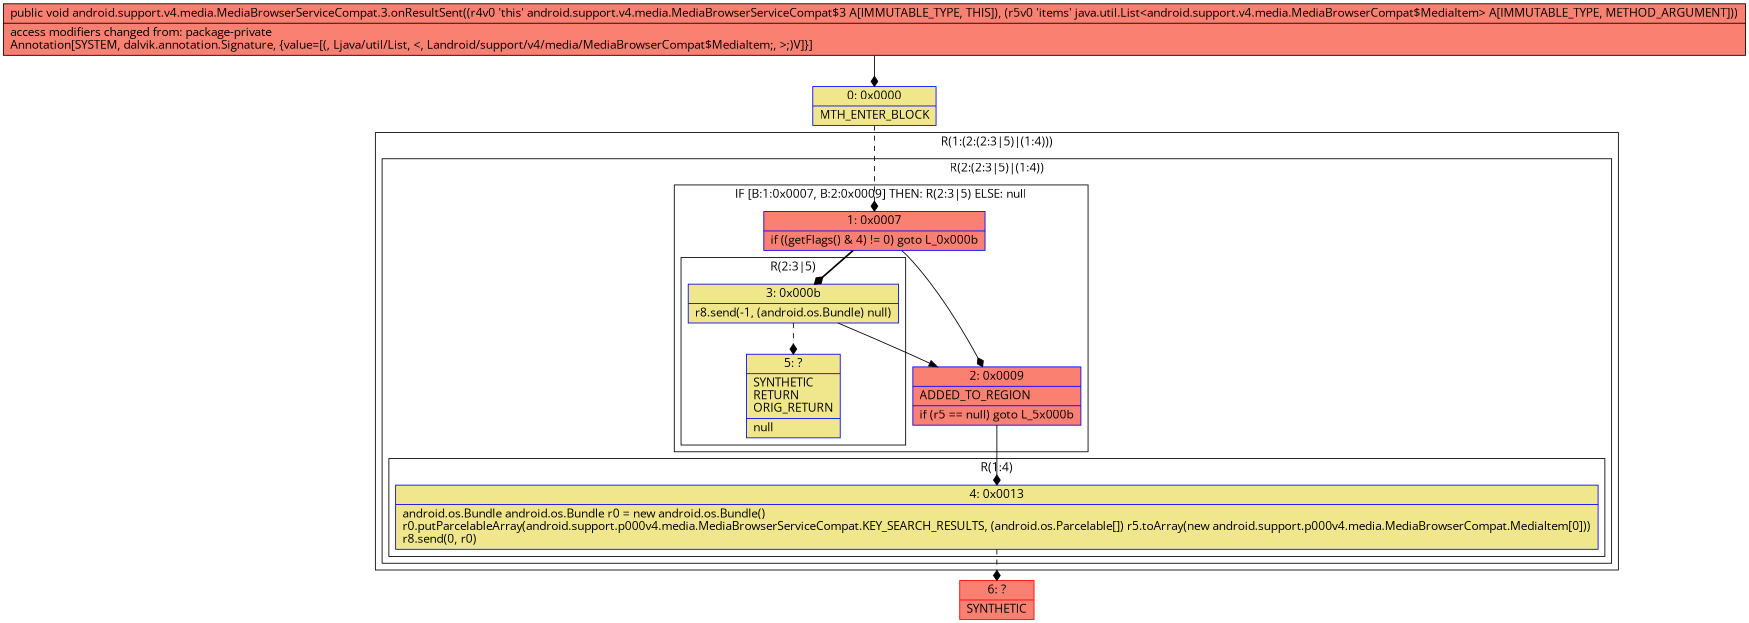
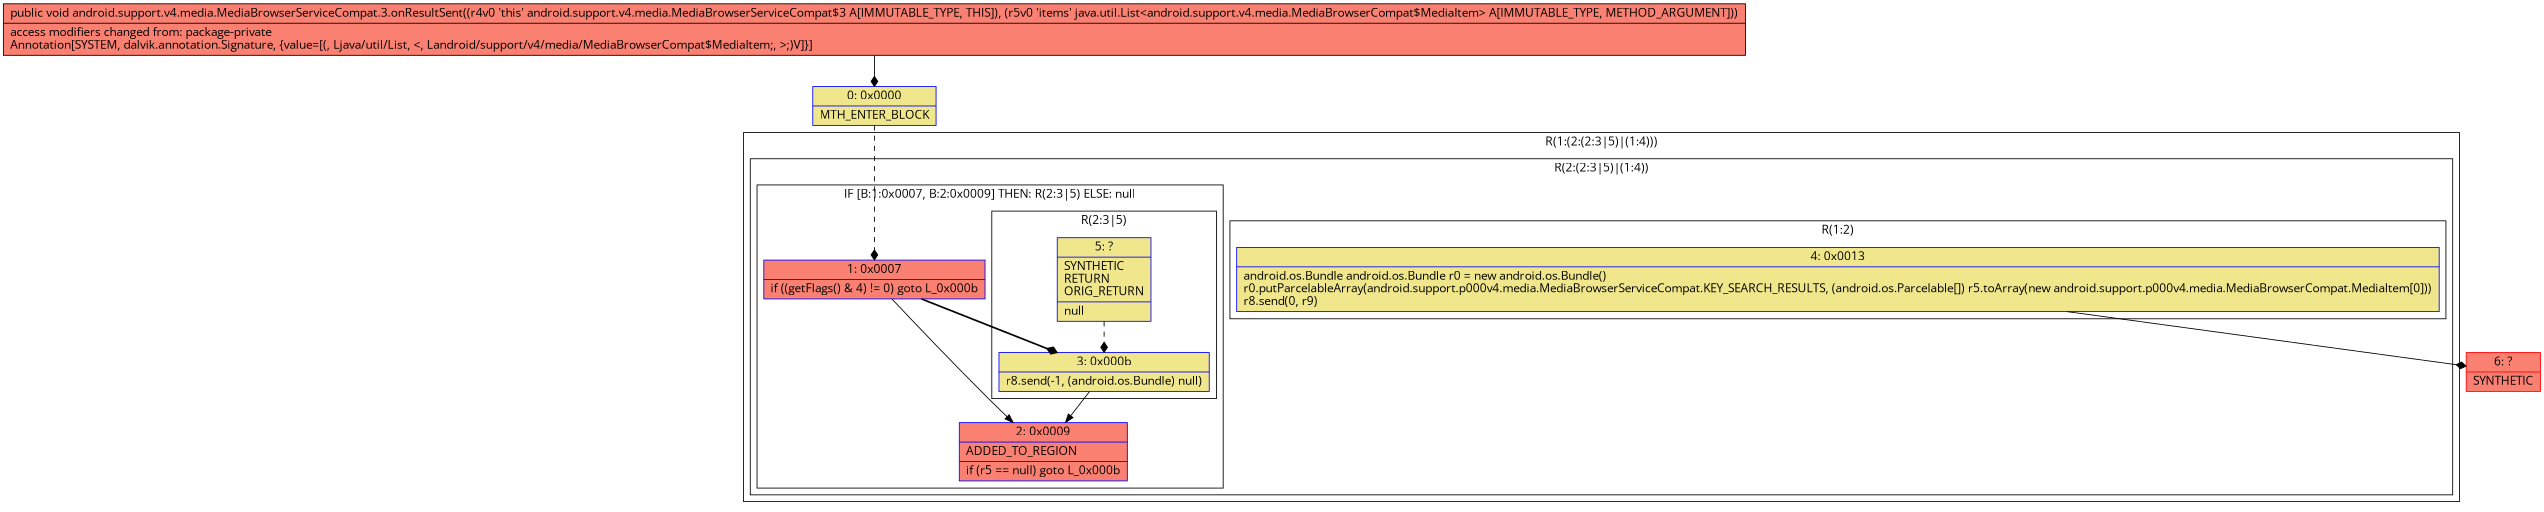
edge "1: 0x0007" -> "2: 0x0009": arrowhead diamond -> normal
edge "3: 0x000b" -> "5: ?": reversed
node "2: 0x0009": text "if (r5 == null) goto L_5x000b" -> "if (r5 == null) goto L_0x000b"
edge "2: 0x0009" -> "4: 0x0013": removed
cluster "R(1:4)": label "R(1:4)" -> "R(1:2)"
node "4: 0x0013": text "r8.send(0, r0)" -> "r8.send(0, r9)"
edge "4: 0x0013" -> "6: ?": style dashed -> solid
